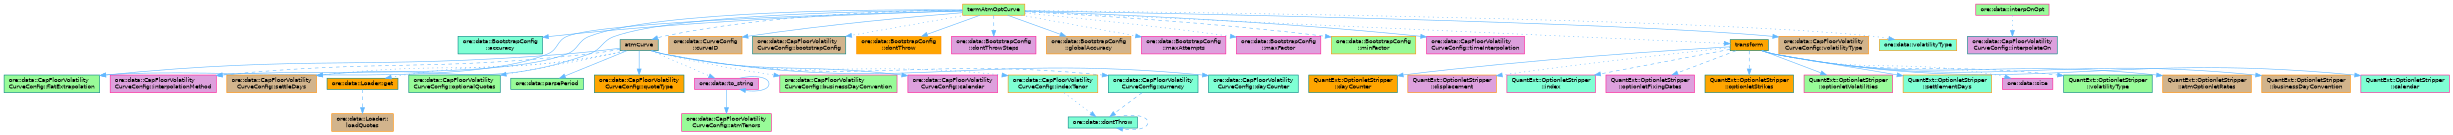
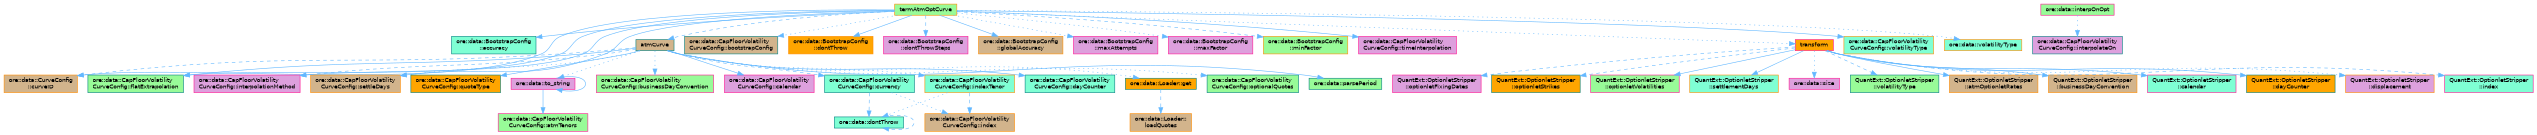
node "transform": color teal -> deeppink
node "ore::data::CapFloorVolatility CurveConfig::volatilityType": fillcolor tan -> aquamarine
edge "atmCurve" -> "ore::data::CurveConfig ::curveID": added
node "ore::data::CapFloorVolatility CurveConfig::index": added
